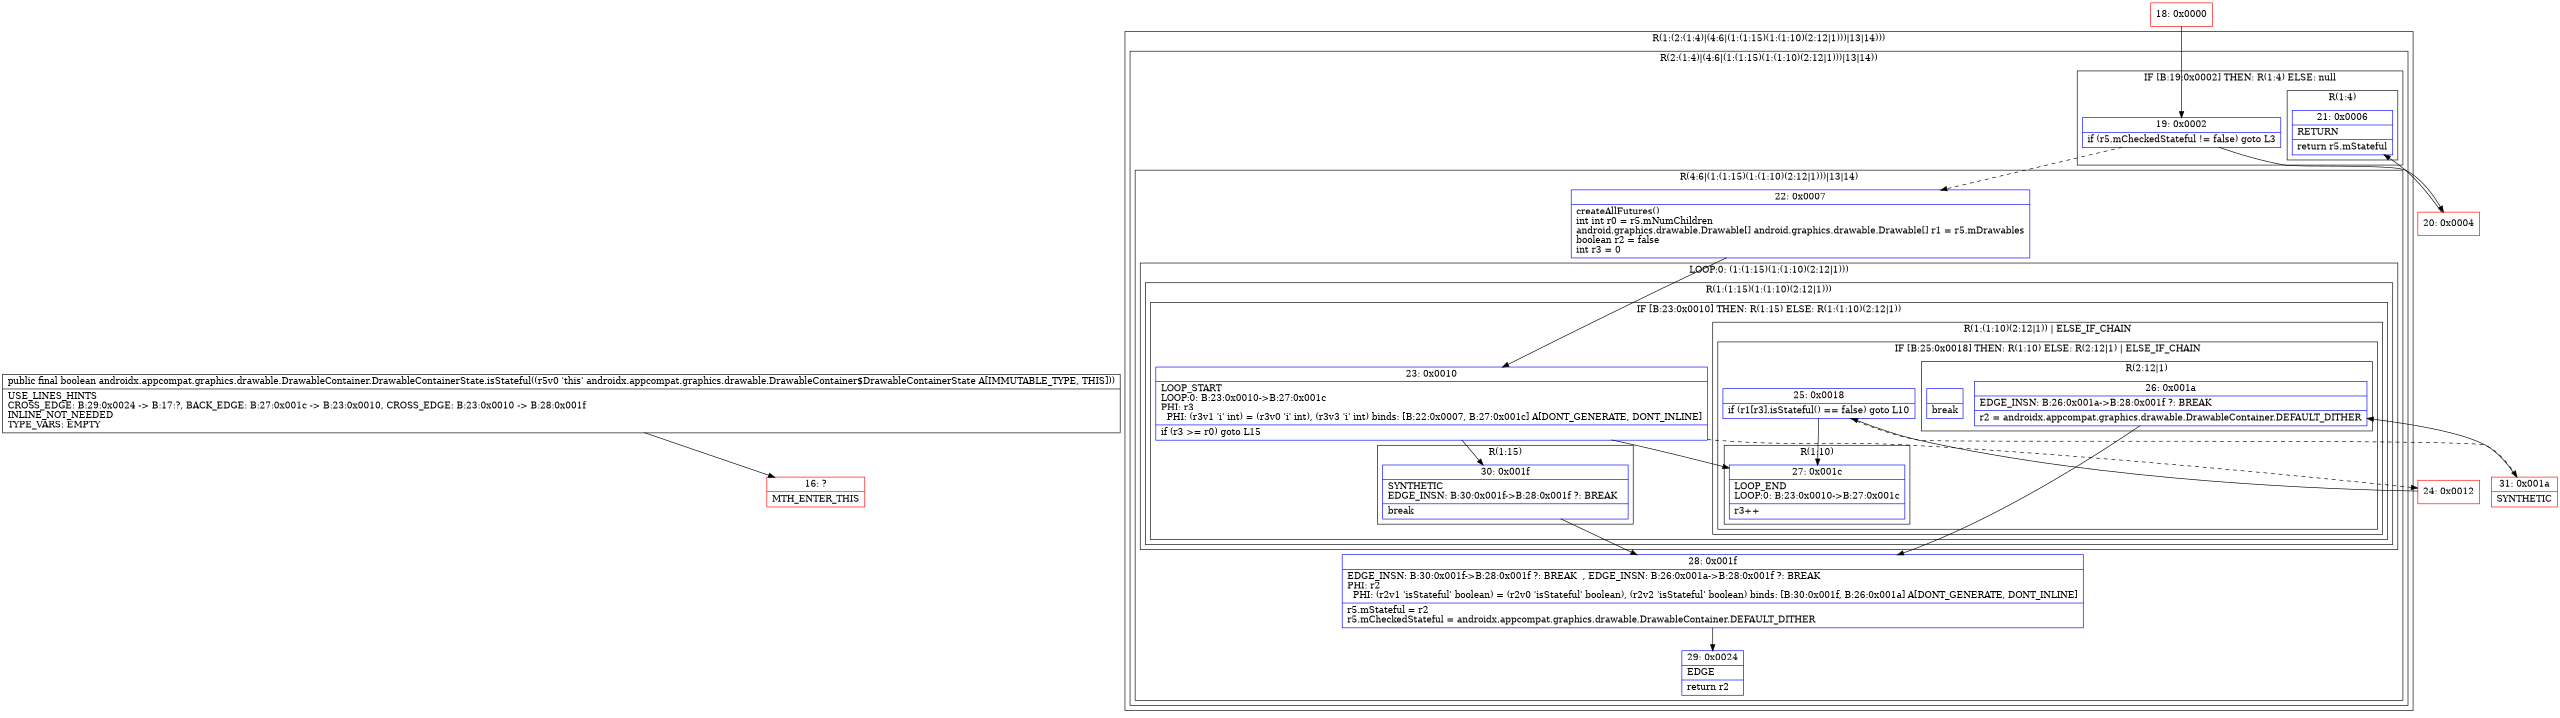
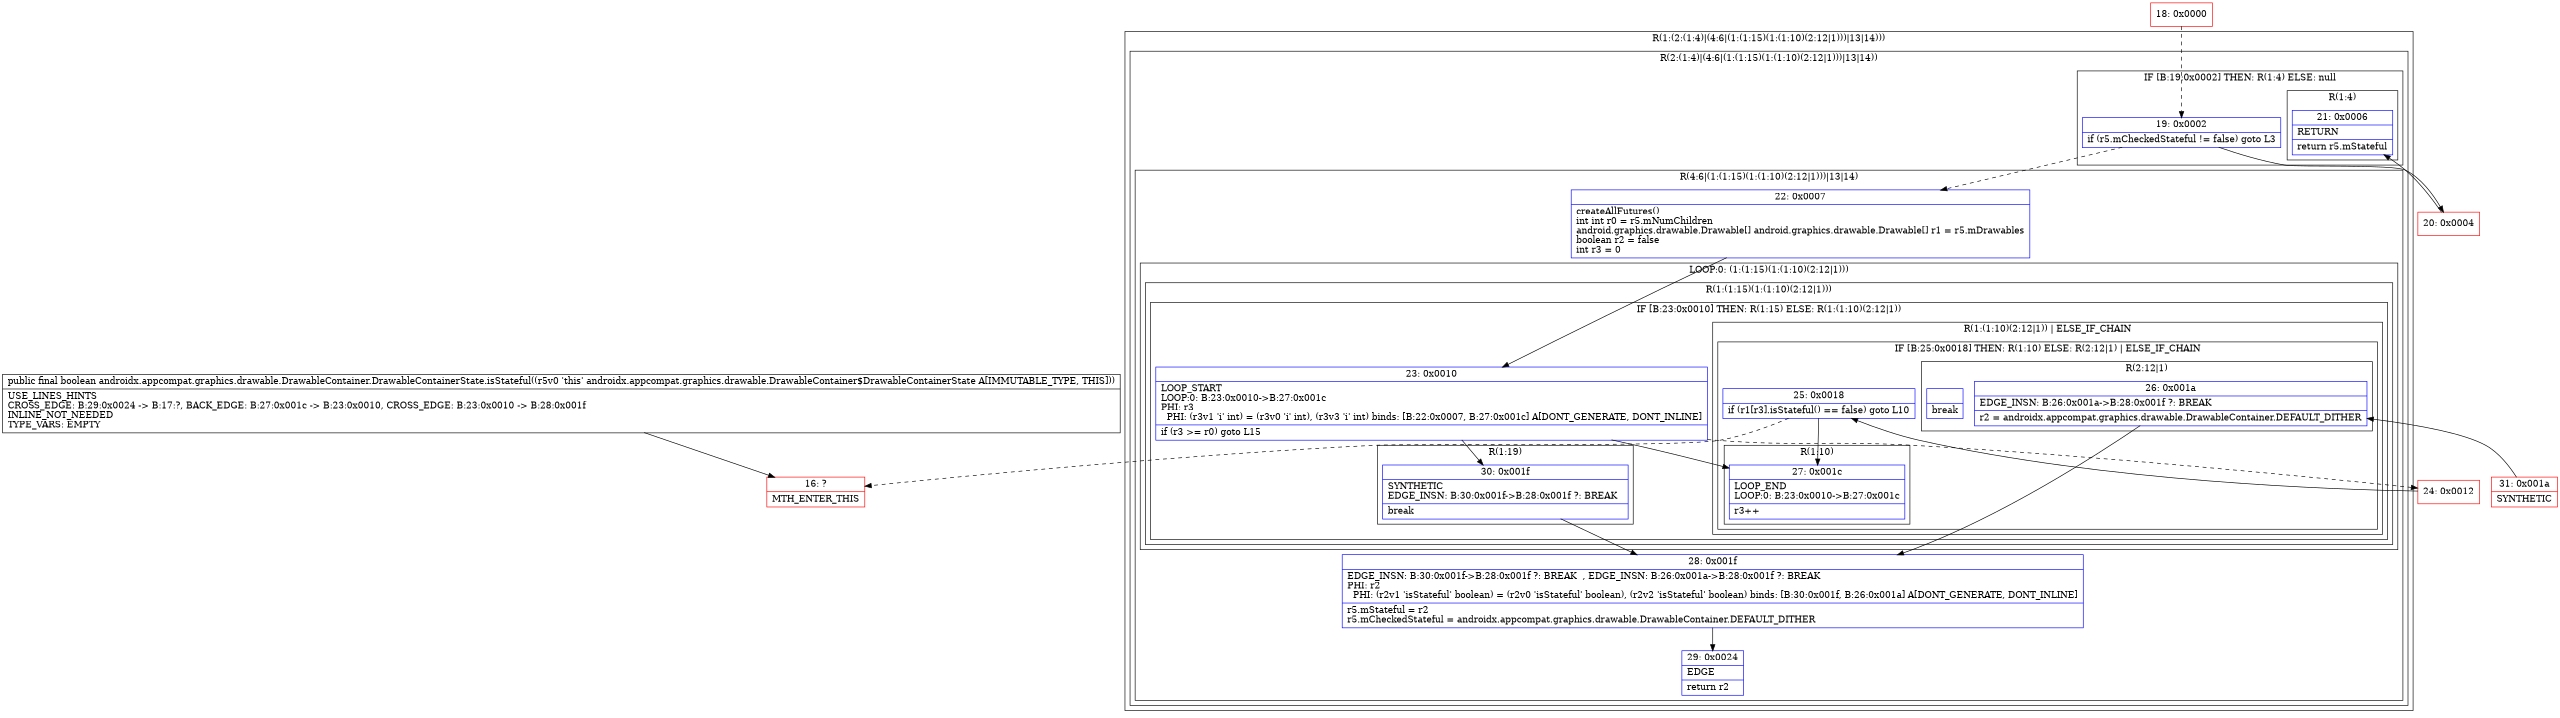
edge "18: 0x0000" -> "19: 0x0002": style solid -> dashed
edge "25: 0x0018" -> "31: 0x001a": now "25: 0x0018" -> "16: ?"
cluster "R(1:15)": label "R(1:15)" -> "R(1:19)"
